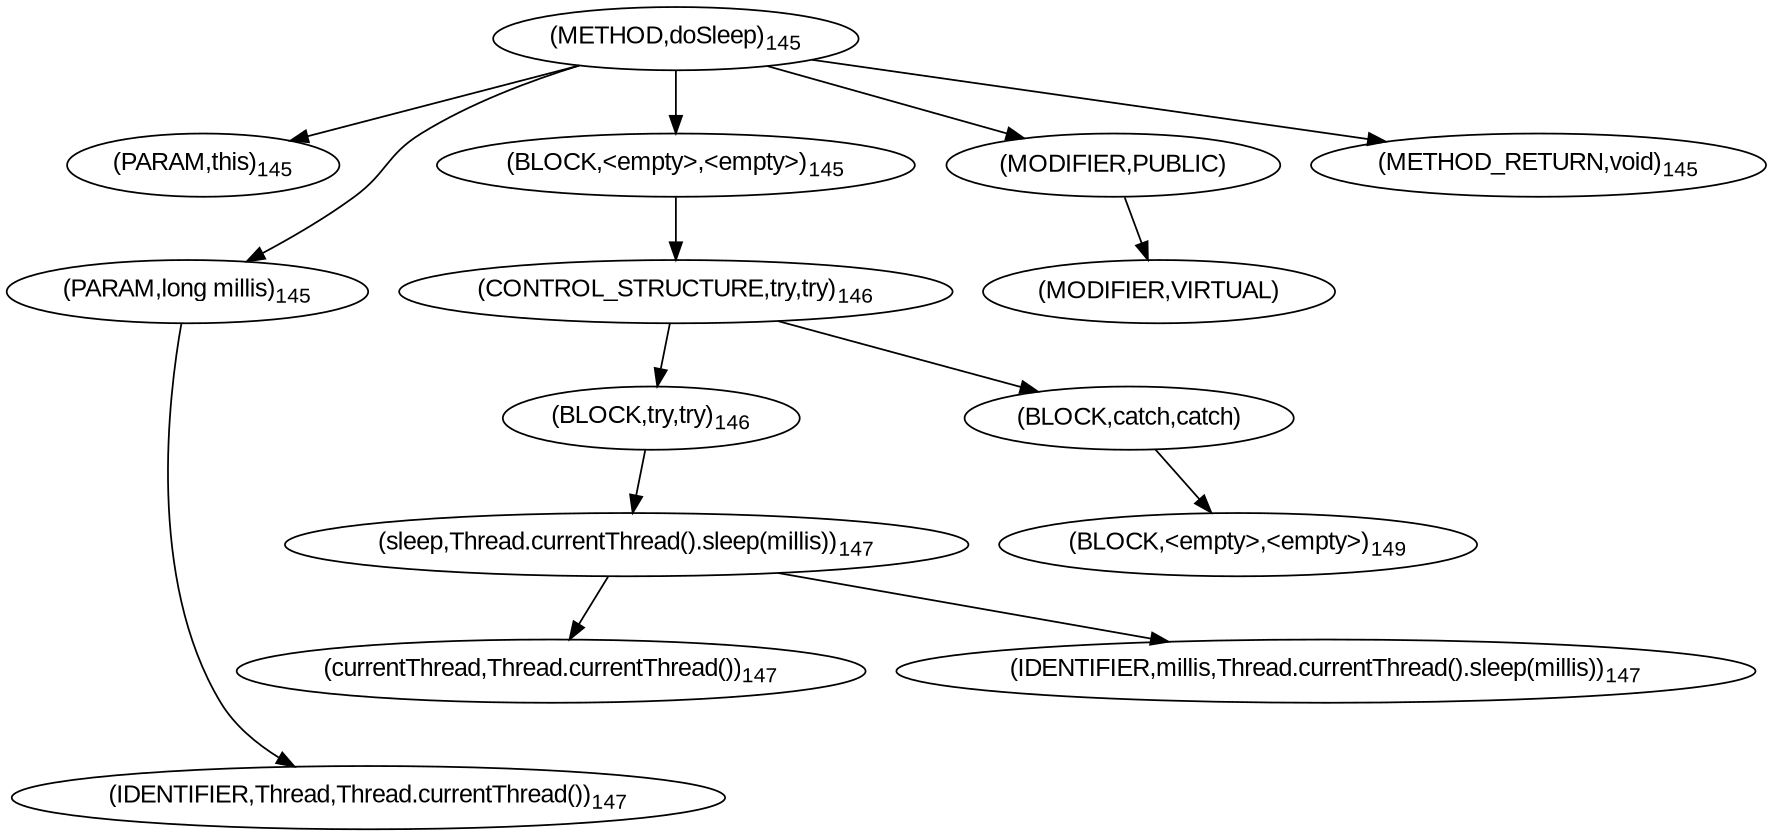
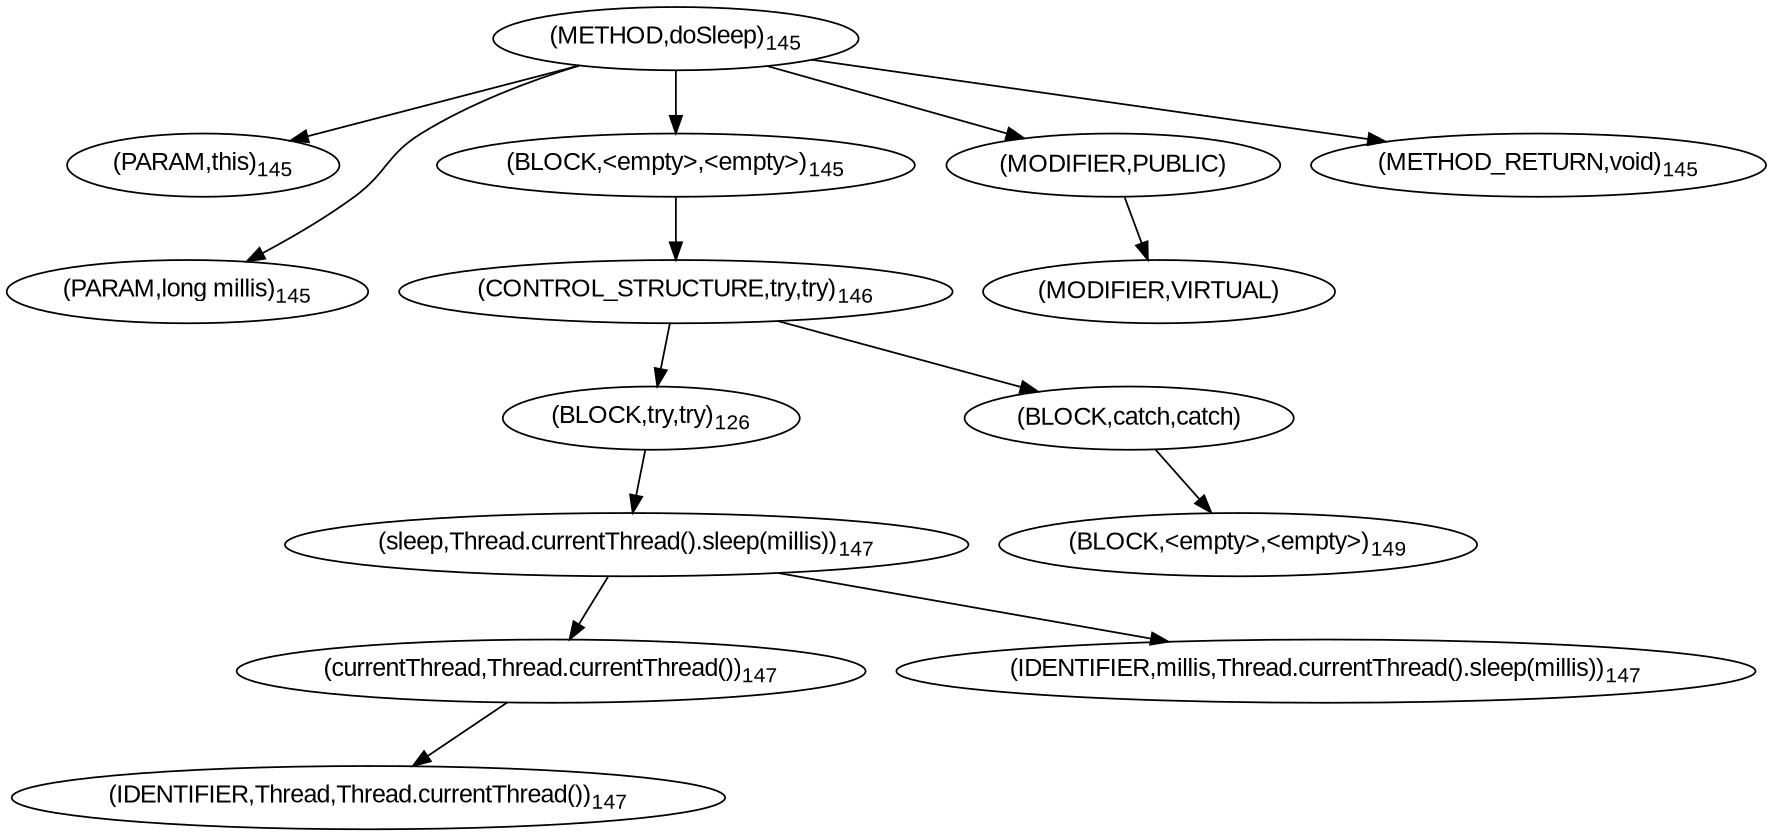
node "(BLOCK,try,try)": text "146" -> "126"
edge "(PARAM,long millis)" -> "(IDENTIFIER,Thread,Thread.currentThread())": now "(currentThread,Thread.currentThread())" -> "(IDENTIFIER,Thread,Thread.currentThread())"
